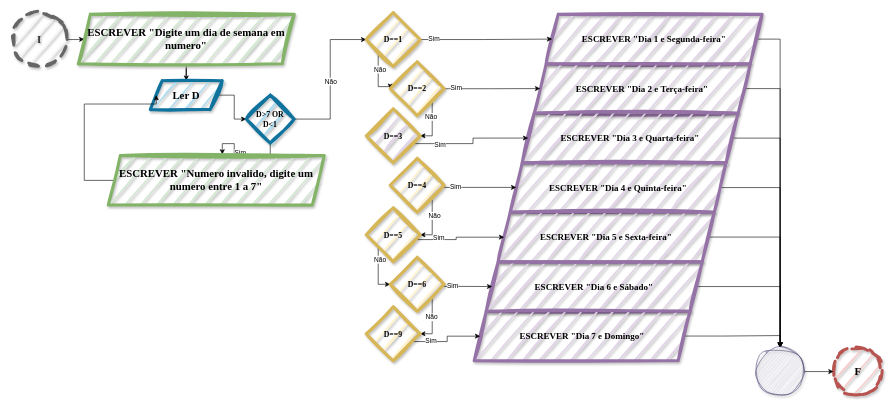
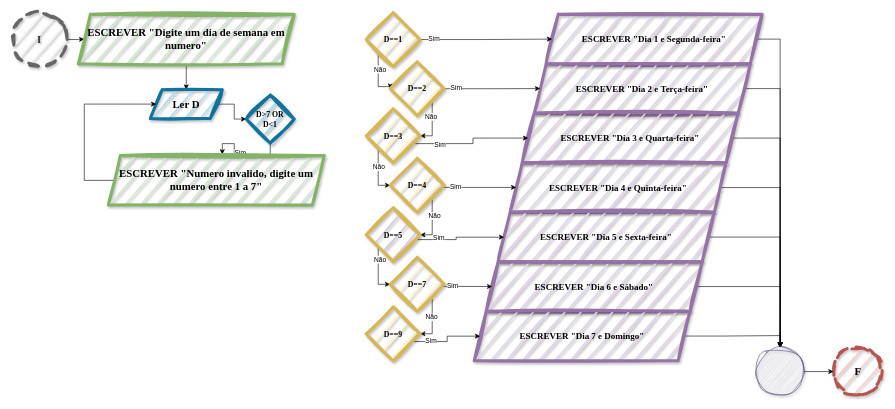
edge "D>7 OR D<1" -> "D==1": removed, label "Não"
node "Ler D": moved (186, 95) -> (186, 104)
node "D==3": fillcolor #e1d5e7 -> #fff2cc
edge "D==3" -> "D==4": added, label "Não"
node "D==5": fillcolor #fff2cc -> #d0cee2
node "D==6": label "D==6" -> "D==7"
